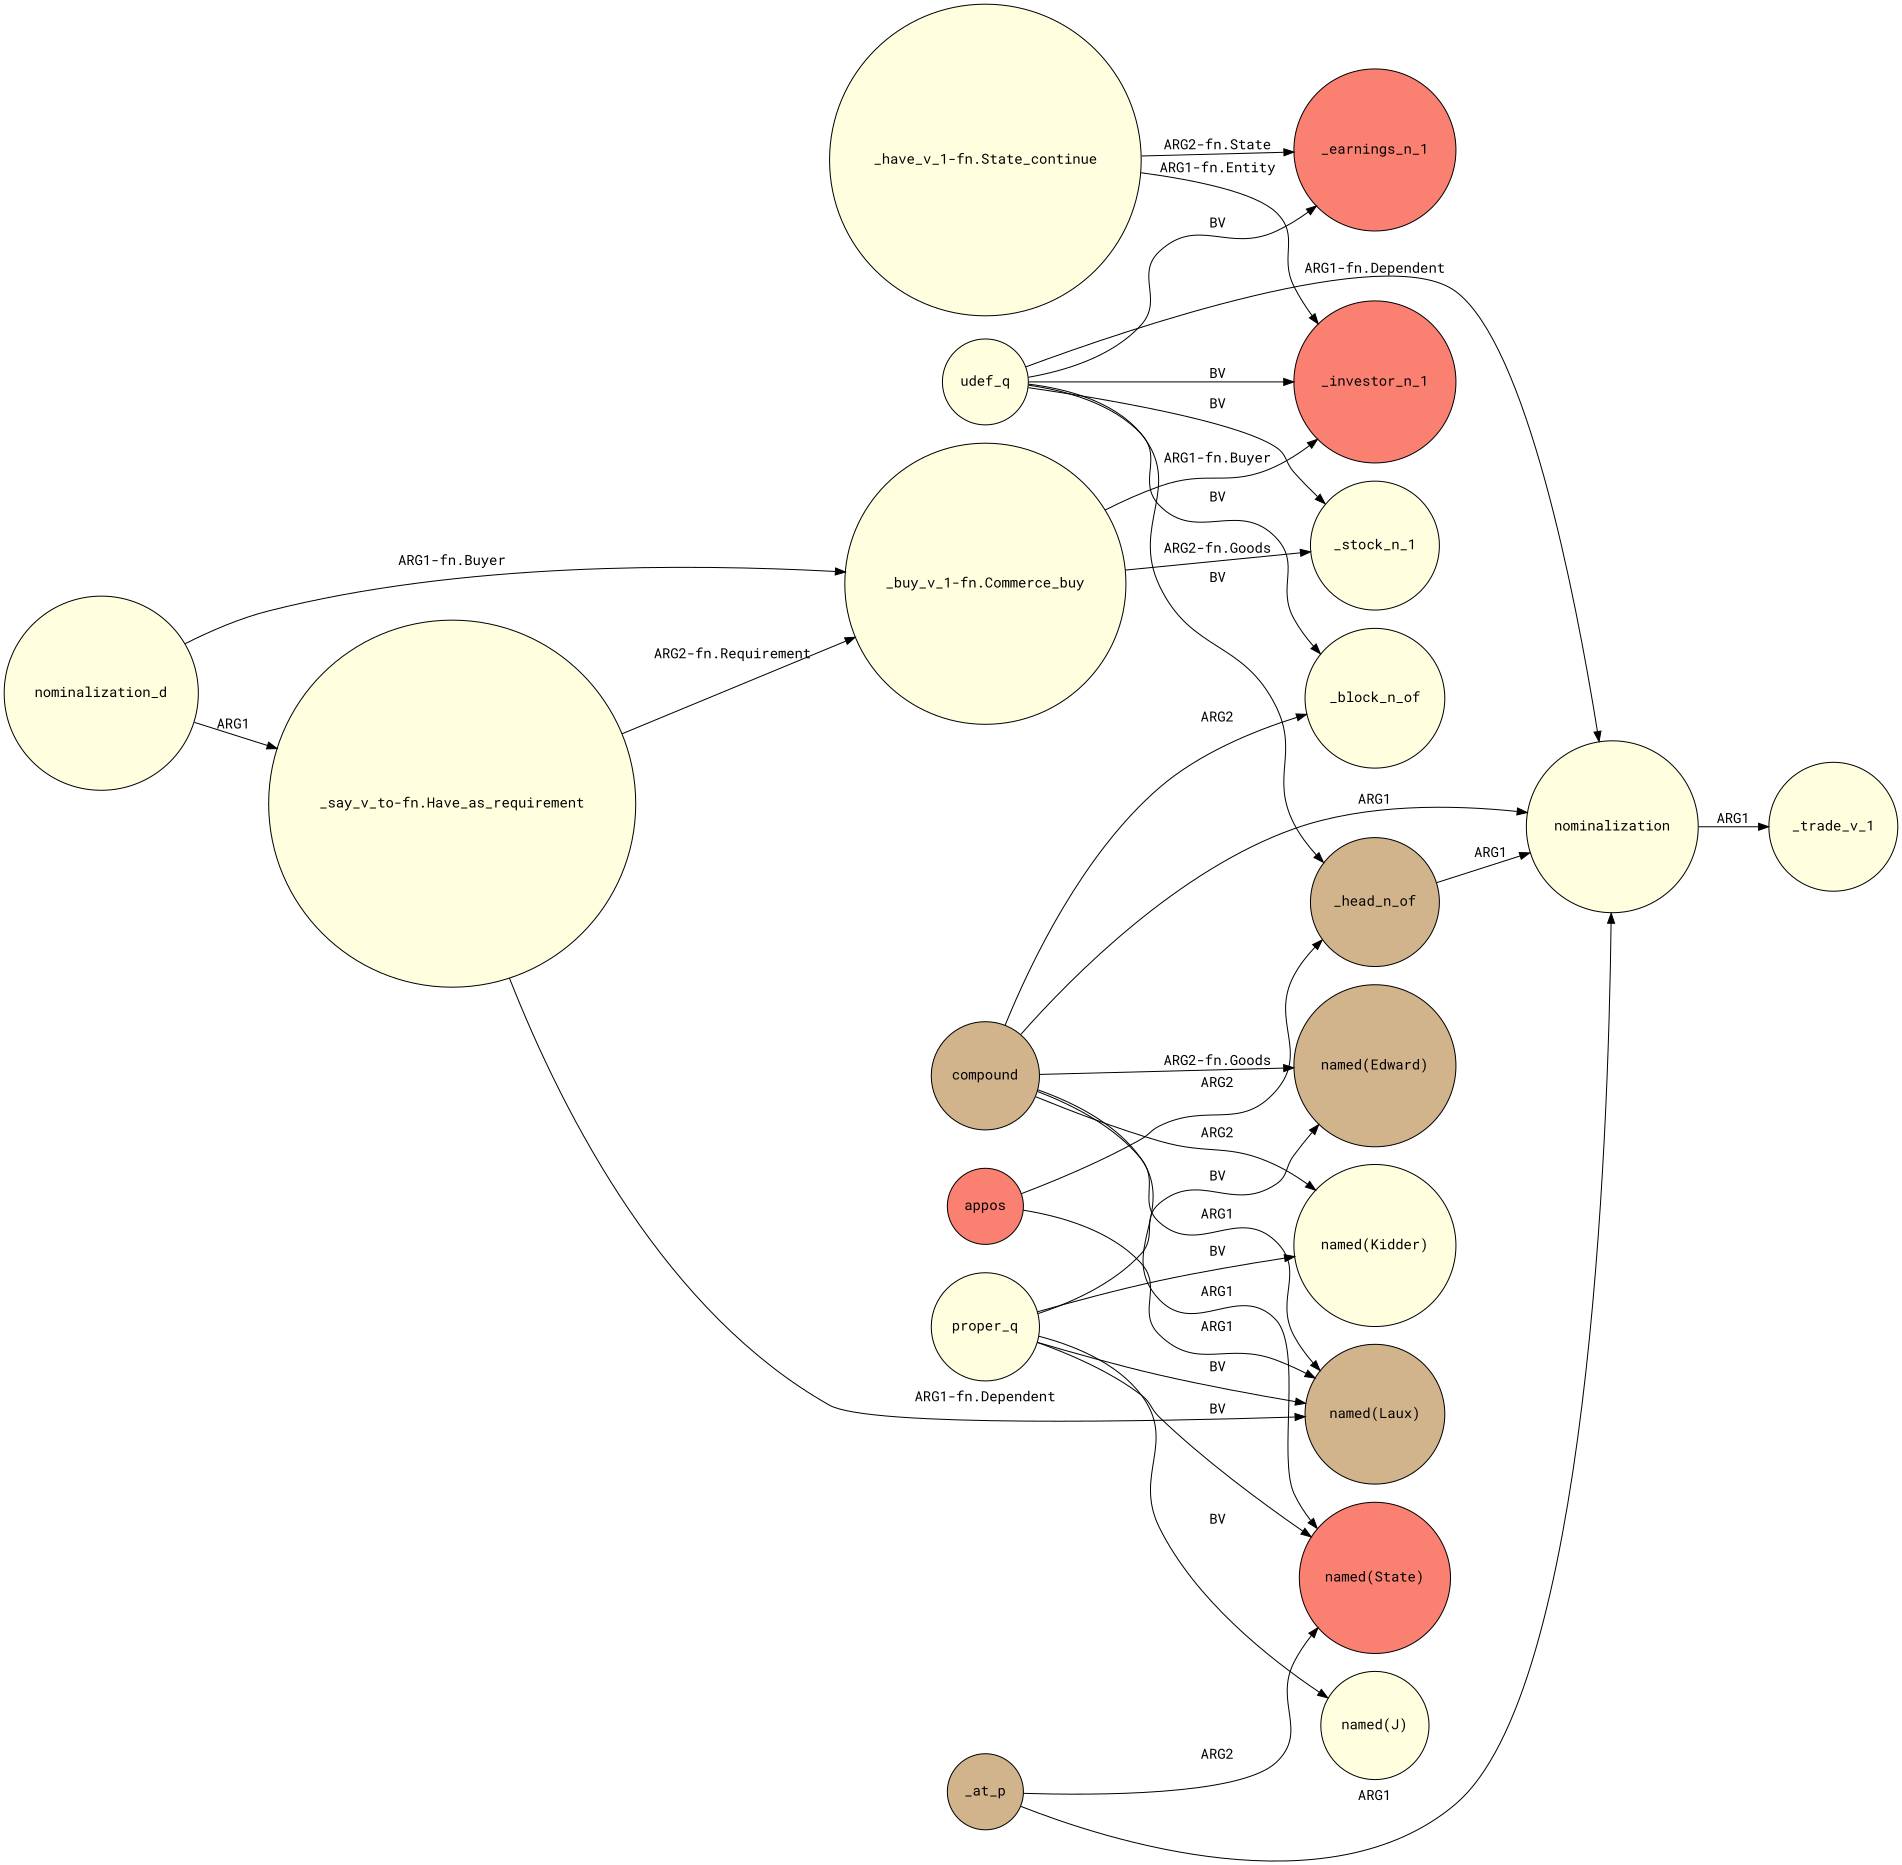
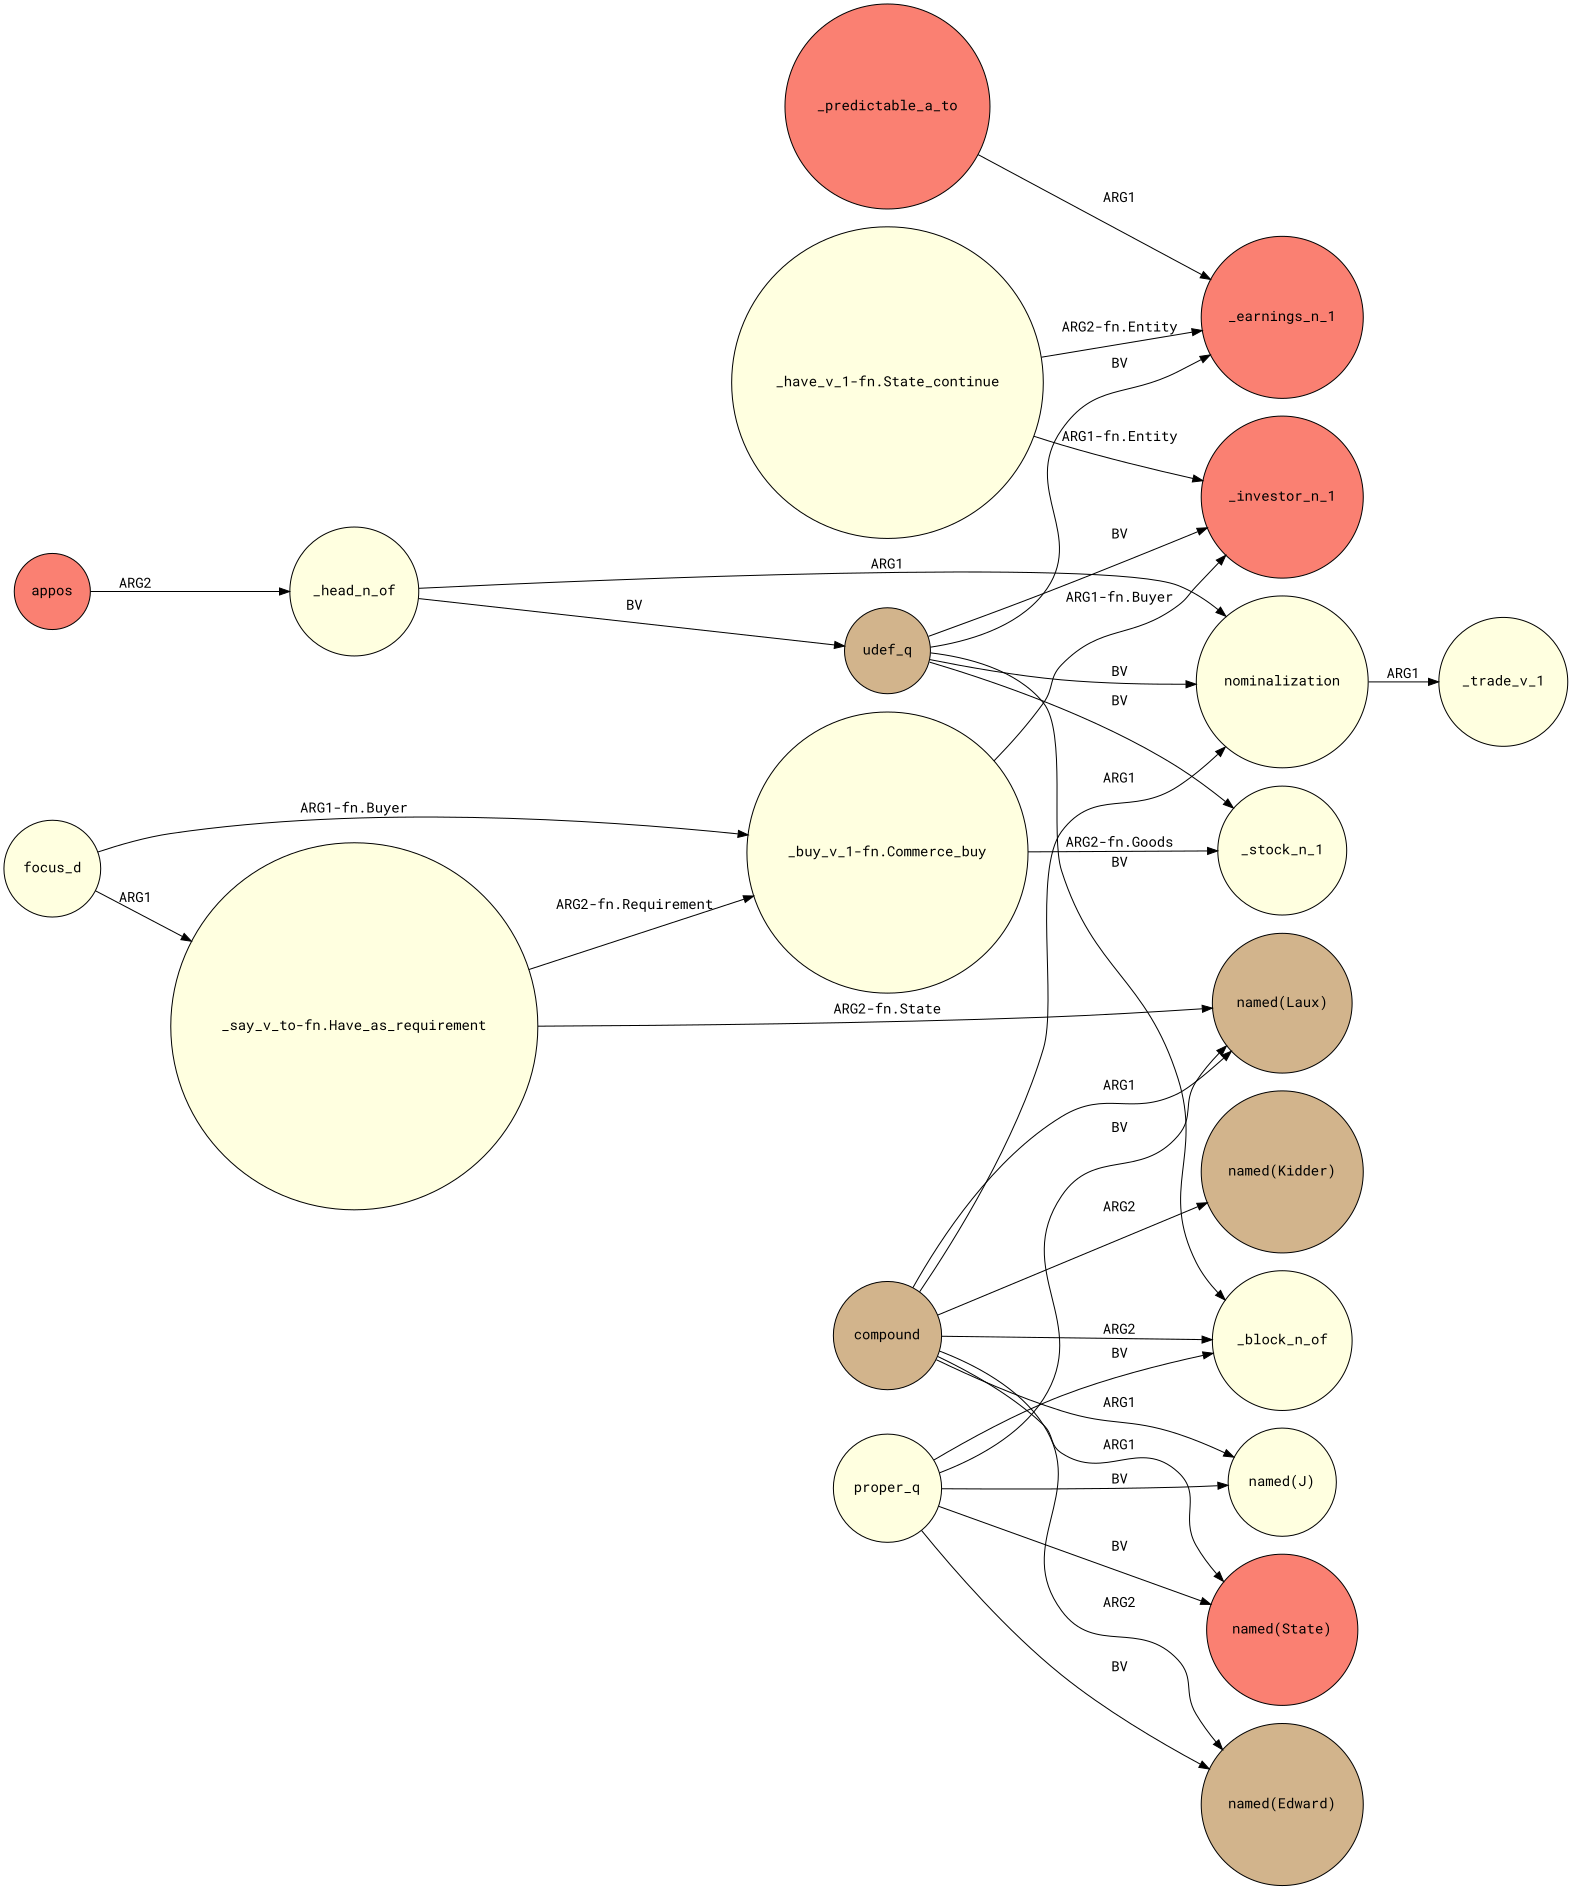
node "_predictable_a_to": added
edge "_have_v_1-fn.State_continue" -> "_earnings_n_1": label "ARG2-fn.State" -> "ARG2-fn.Entity"
edge "udef_q" -> "nominalization": label "ARG1-fn.Dependent" -> "BV"
node "udef_q": fillcolor lightyellow -> tan
edge "udef_q" -> "_head_n_of": reversed
node "nominalization_d": label "nominalization_d" -> "focus_d"
node "_head_n_of": fillcolor tan -> lightyellow
edge "compound" -> "named(Edward)": label "ARG2-fn.Goods" -> "ARG2"
node "named(Kidder)": fillcolor lightyellow -> tan
edge "proper_q" -> "named(Kidder)": now "proper_q" -> "_block_n_of"
edge "appos" -> "named(Laux)": removed, label "ARG1"
edge "_say_v_to-fn.Have_as_requirement" -> "named(Laux)": label "ARG1-fn.Dependent" -> "ARG2-fn.State"
edge "compound" -> "named(J)": added, label "ARG1"
node "_at_p": removed
